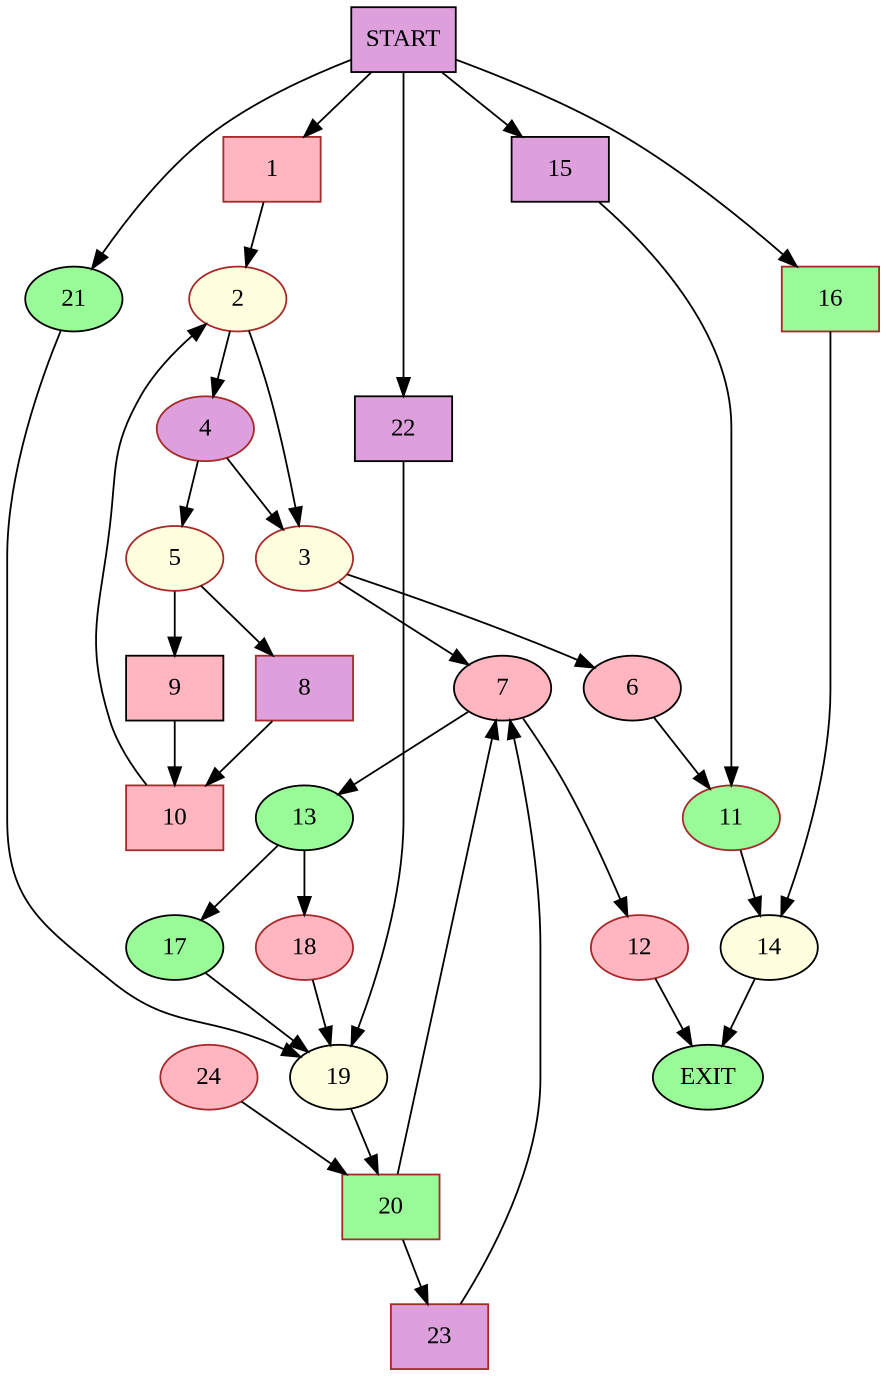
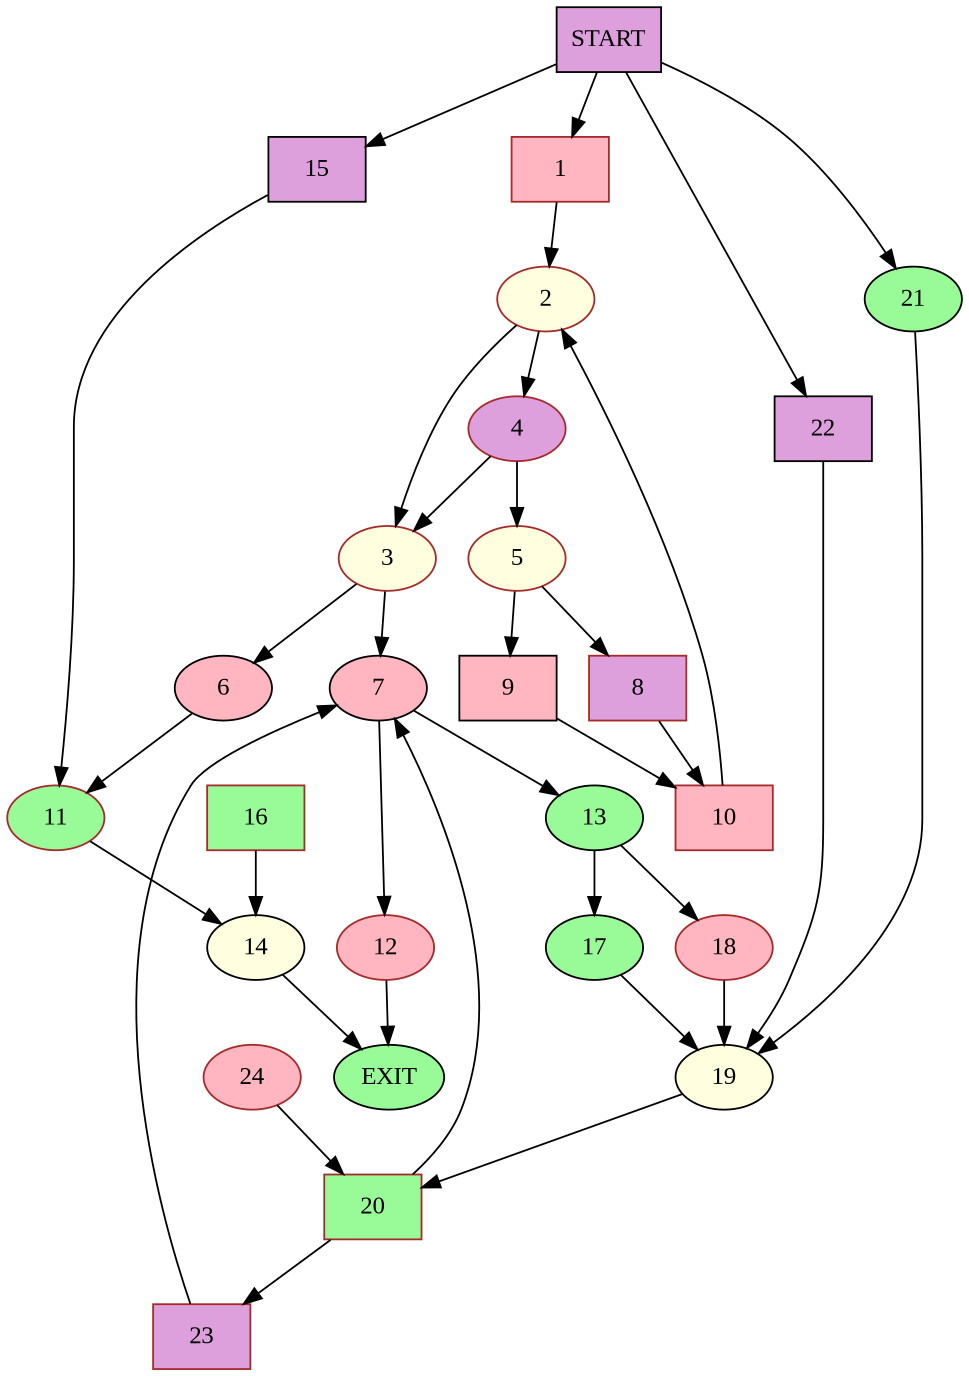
edge "START" -> "16": removed
